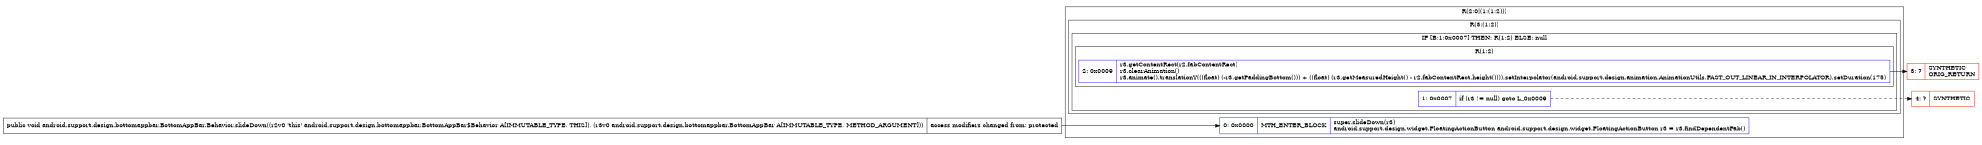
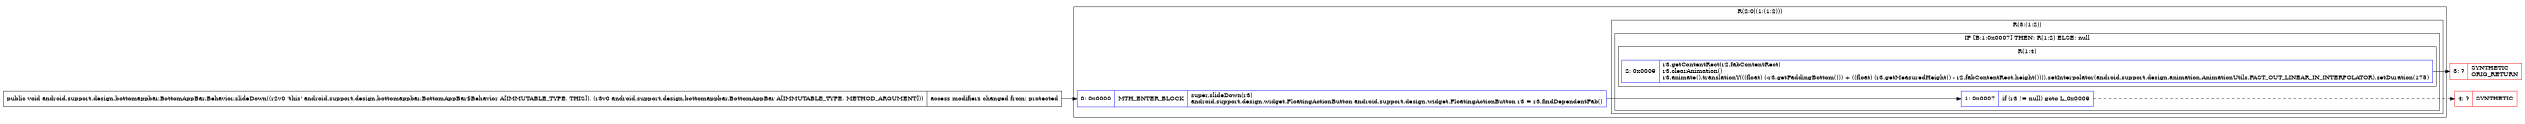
cluster "R(1:2)": label "R(1:2)" -> "R(1:4)"
edge "0: 0x0000" -> "1: 0x0007": added
